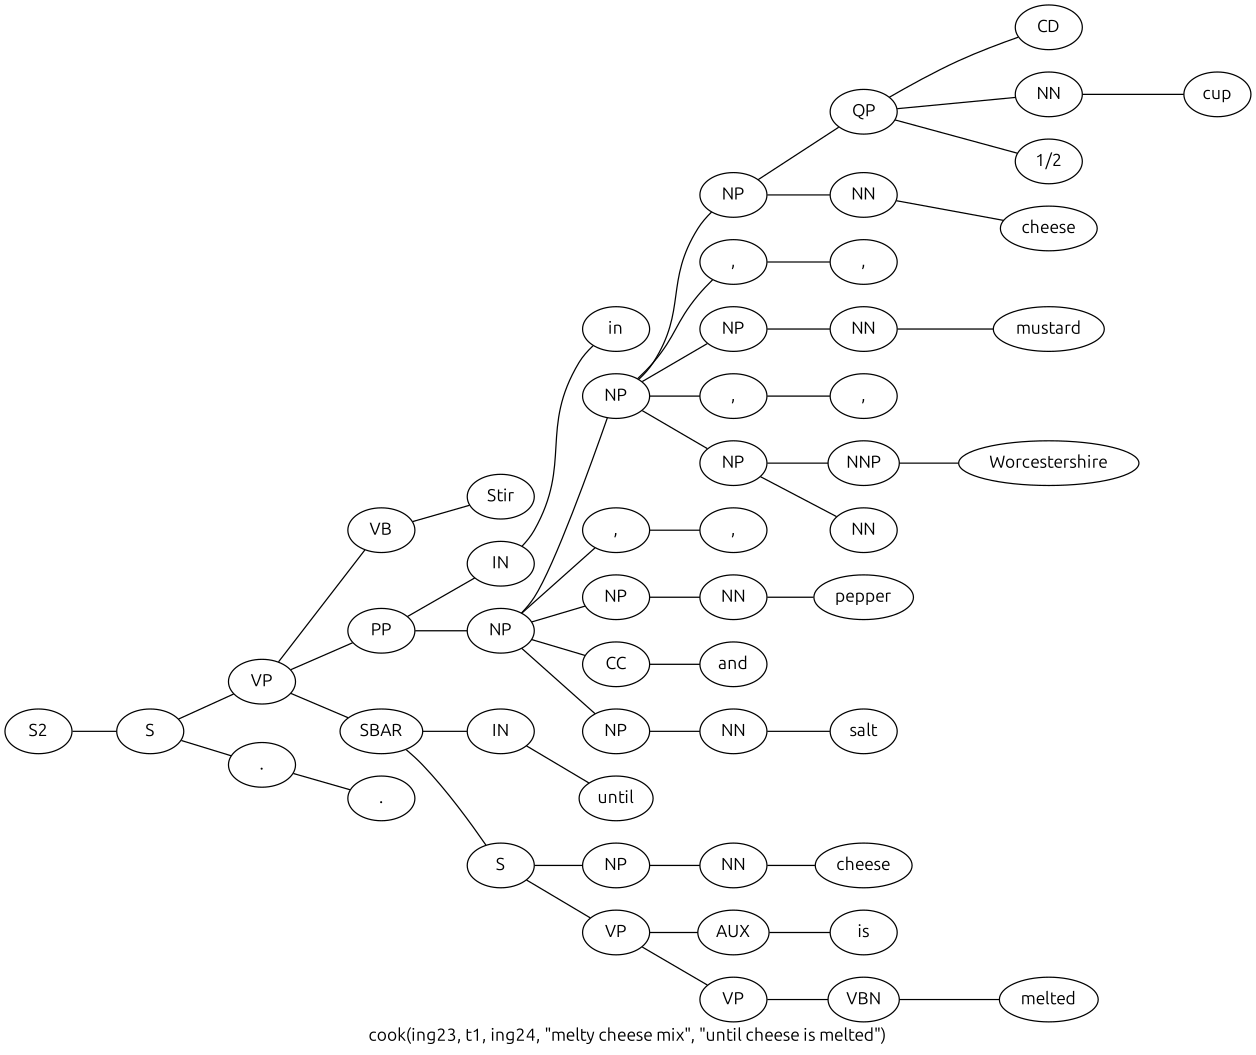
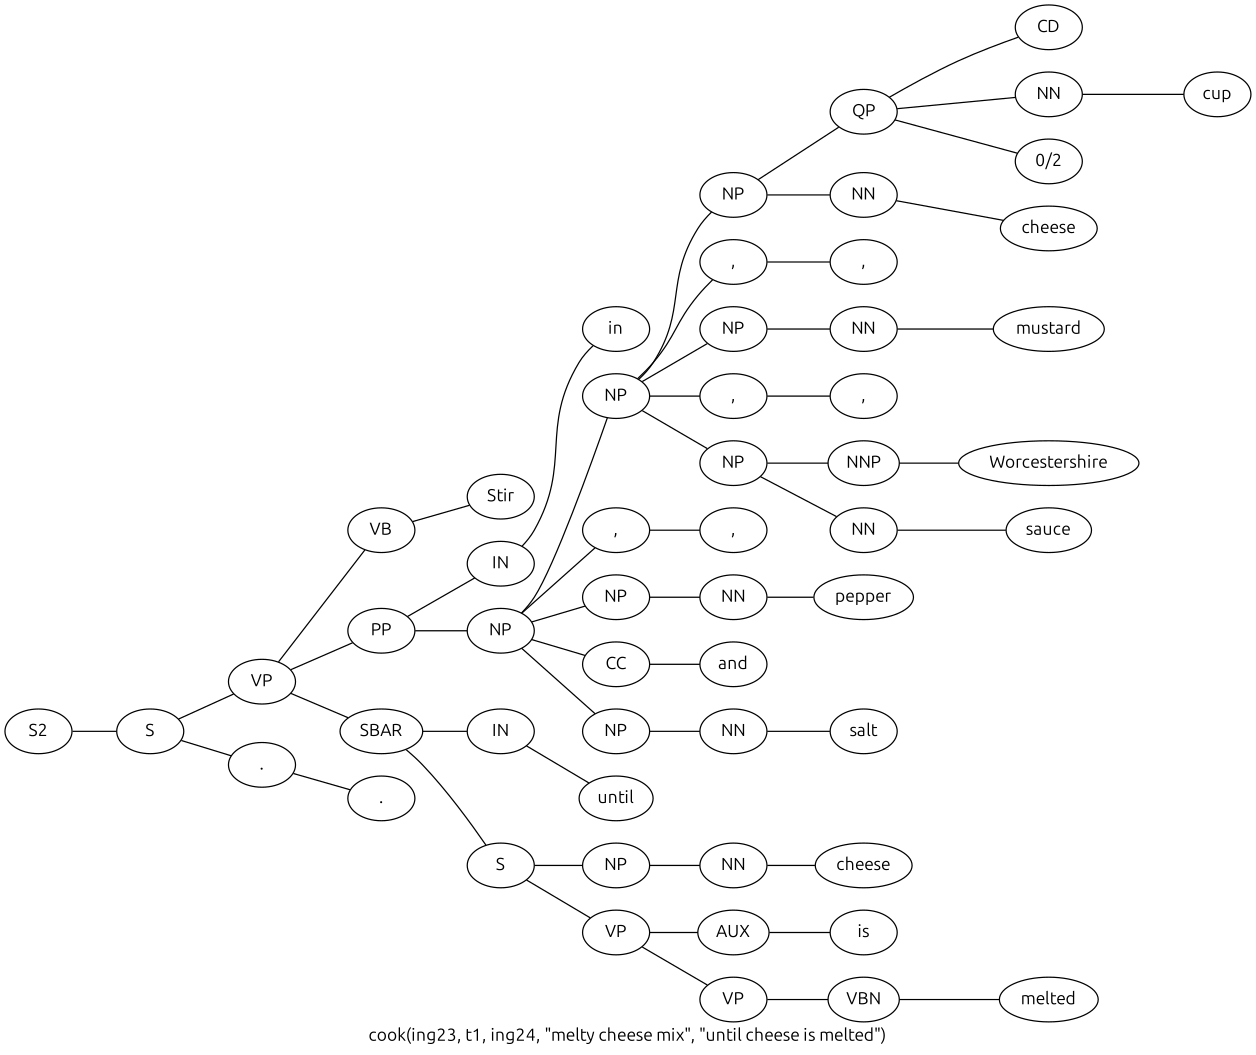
node "1/2": label "1/2" -> "0/2"
node "sauce": added
